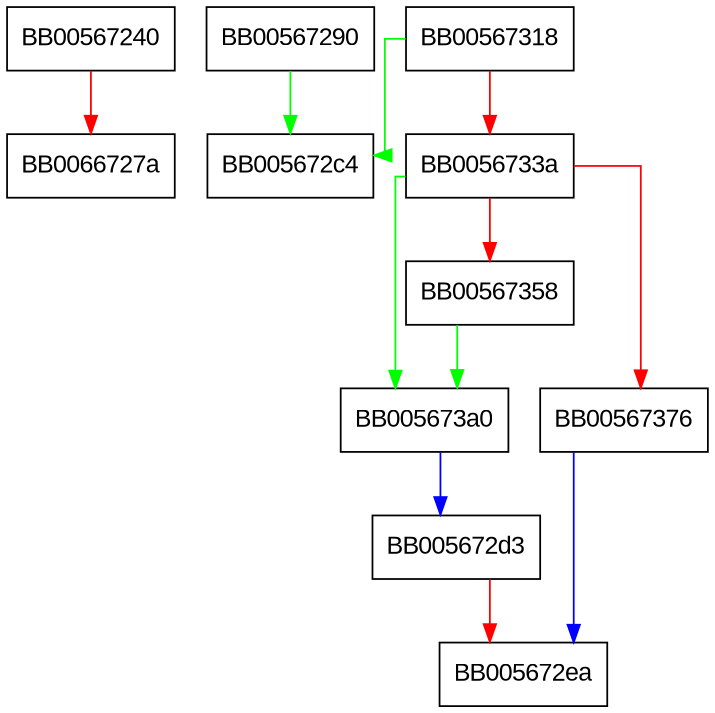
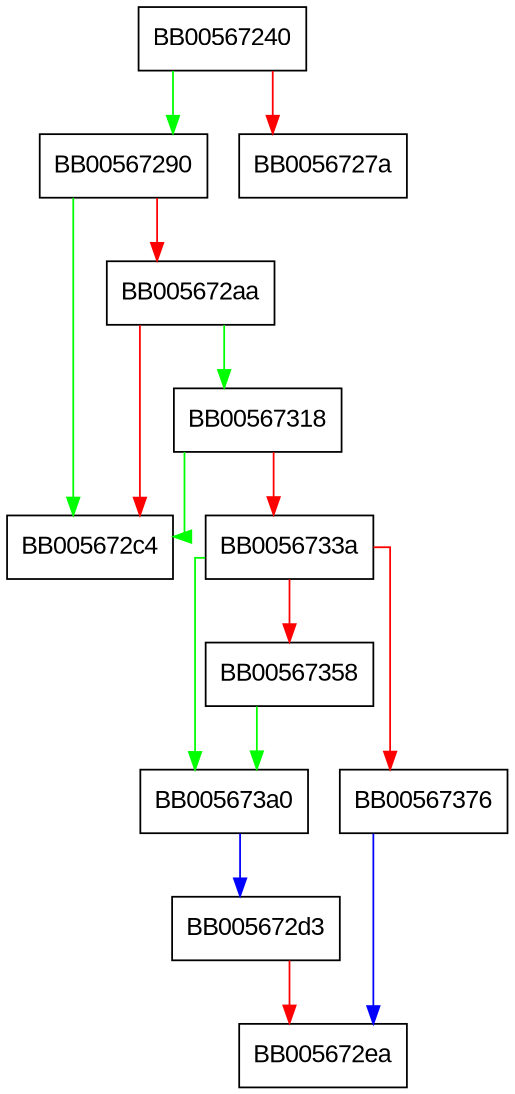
edge "BB00567240" -> "BB00567290": added
node "BB0066727a": label "BB0066727a" -> "BB0056727a"
node "BB005672aa": added
